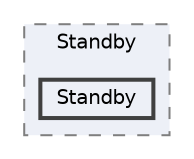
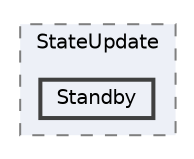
cluster "Standby": label "Standby" -> "StateUpdate"
